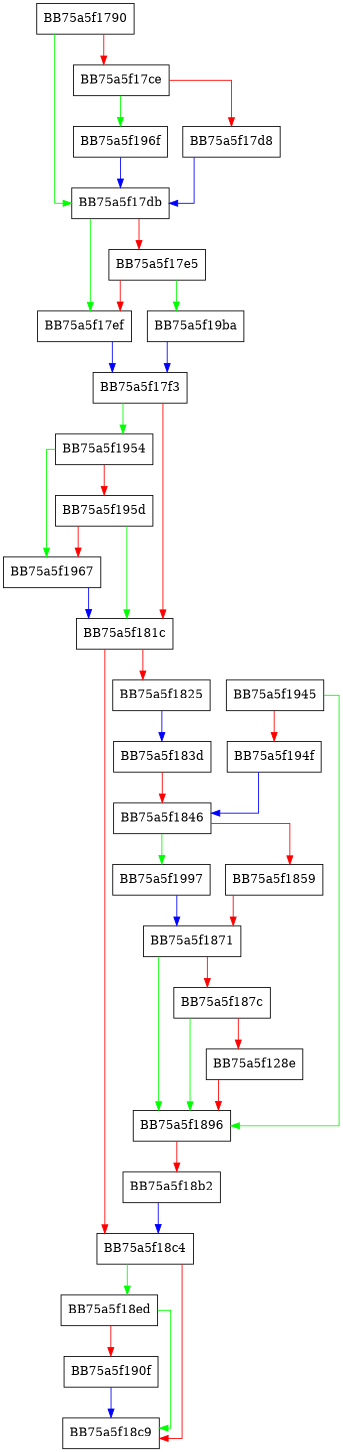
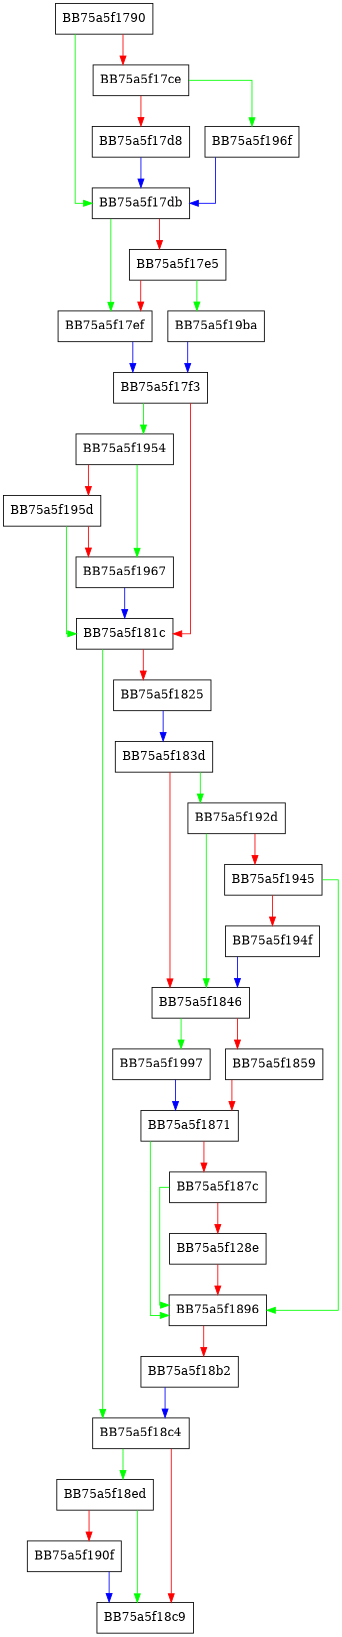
node "BB75a5f192d": added
edge "BB75a5f181c" -> "BB75a5f18c4": color red -> green
